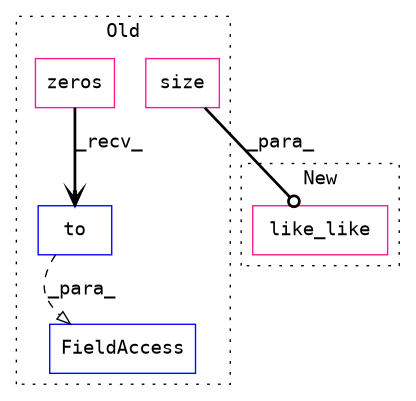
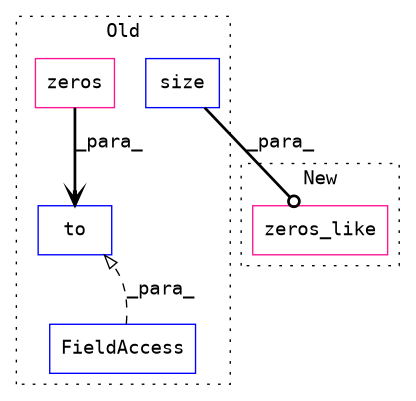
node "size": color deeppink -> blue
edge "zeros" -> "to": label "_recv_" -> "_para_"
node "like_like": label "like_like" -> "zeros_like"
edge "to" -> "FieldAccess": reversed
